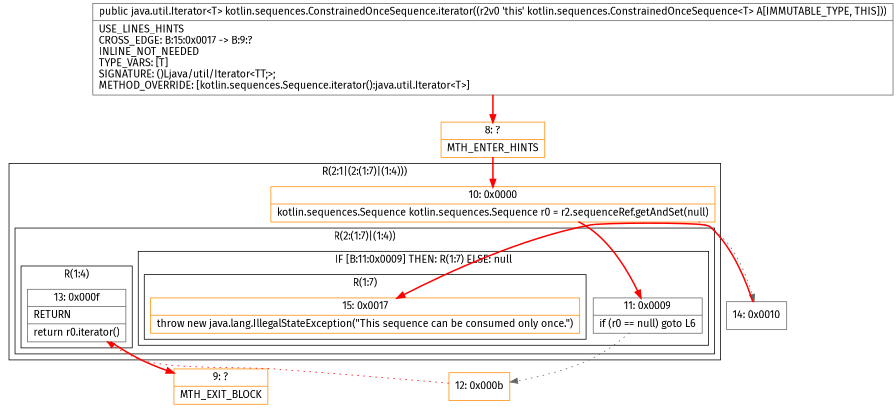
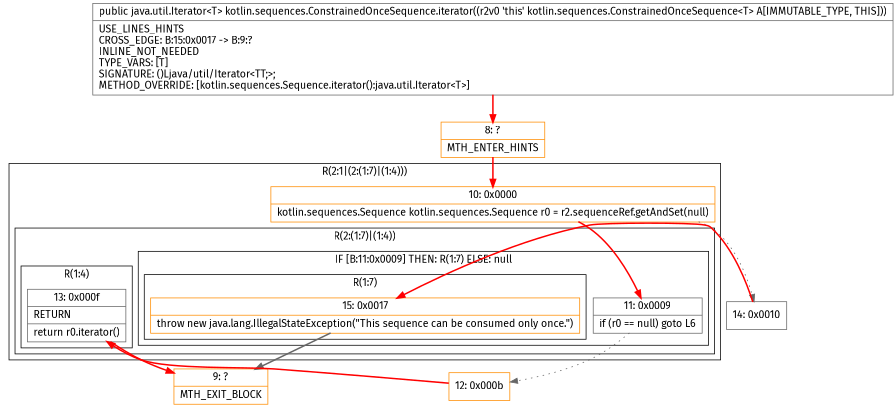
edge "15: 0x0017" -> "9: ?": added
edge "12: 0x000b" -> "13: 0x000f": style dotted -> bold
